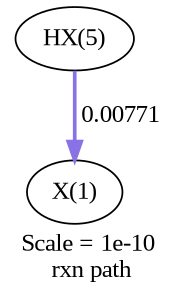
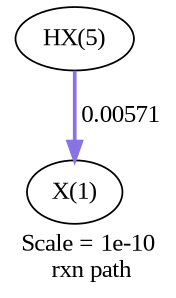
edge "HX(5)" -> "X(1)": label " 0.00771" -> " 0.00571"
